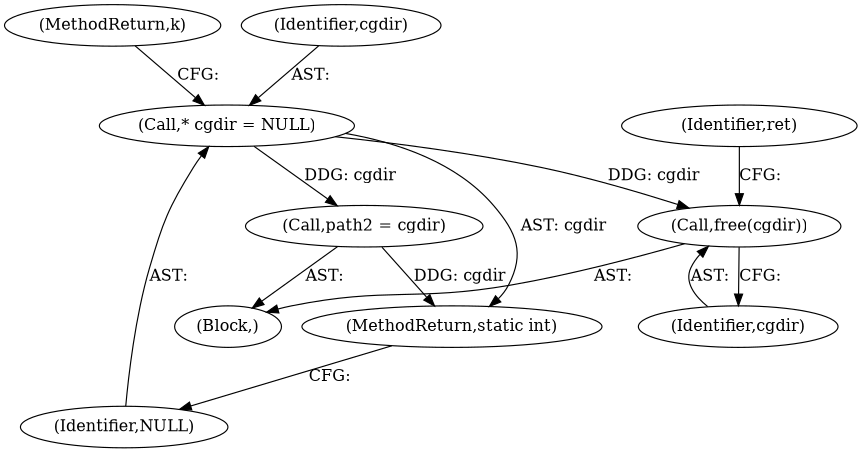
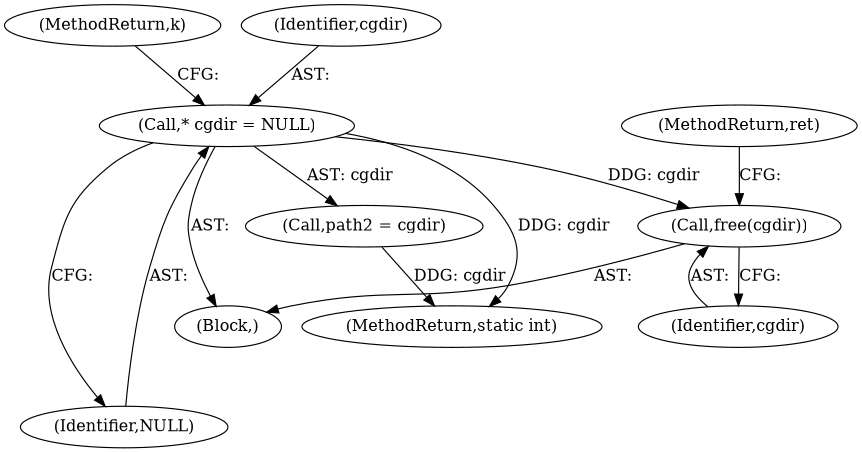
node "(Identifier,ret)": label "(Identifier,ret)" -> "(MethodReturn,ret)"
edge "(Call,* cgdir = NULL)" -> "(Call,path2 = cgdir)": label "DDG: cgdir" -> "AST: cgdir"
edge "(Call,* cgdir = NULL)" -> "(MethodReturn,static int)": label "AST: cgdir" -> "DDG: cgdir"
edge "(Call,path2 = cgdir)" -> "(Block,)": now "(Call,* cgdir = NULL)" -> "(Block,)"
edge "(MethodReturn,static int)" -> "(Identifier,NULL)": now "(Call,* cgdir = NULL)" -> "(Identifier,NULL)"
